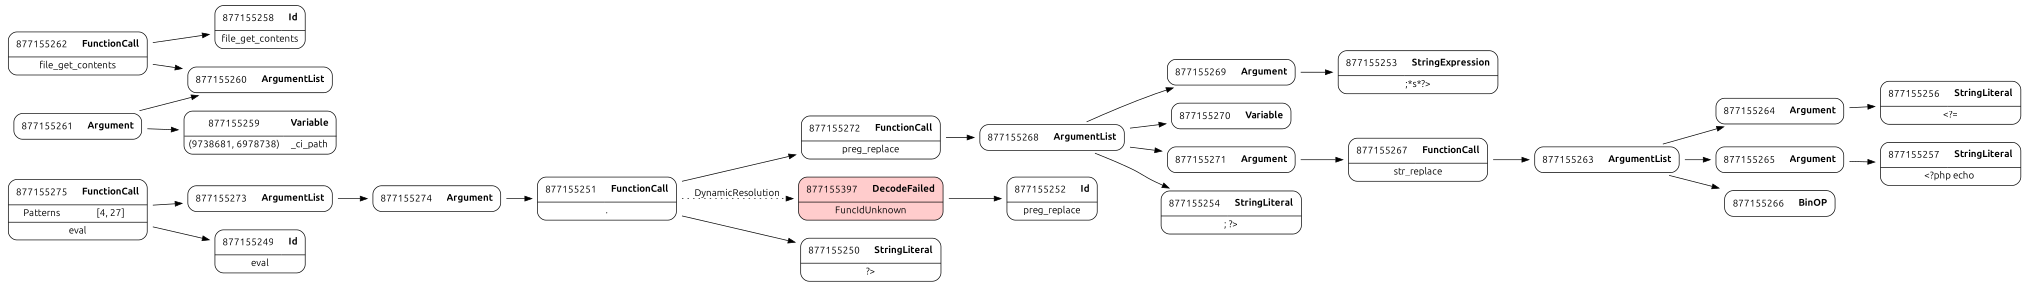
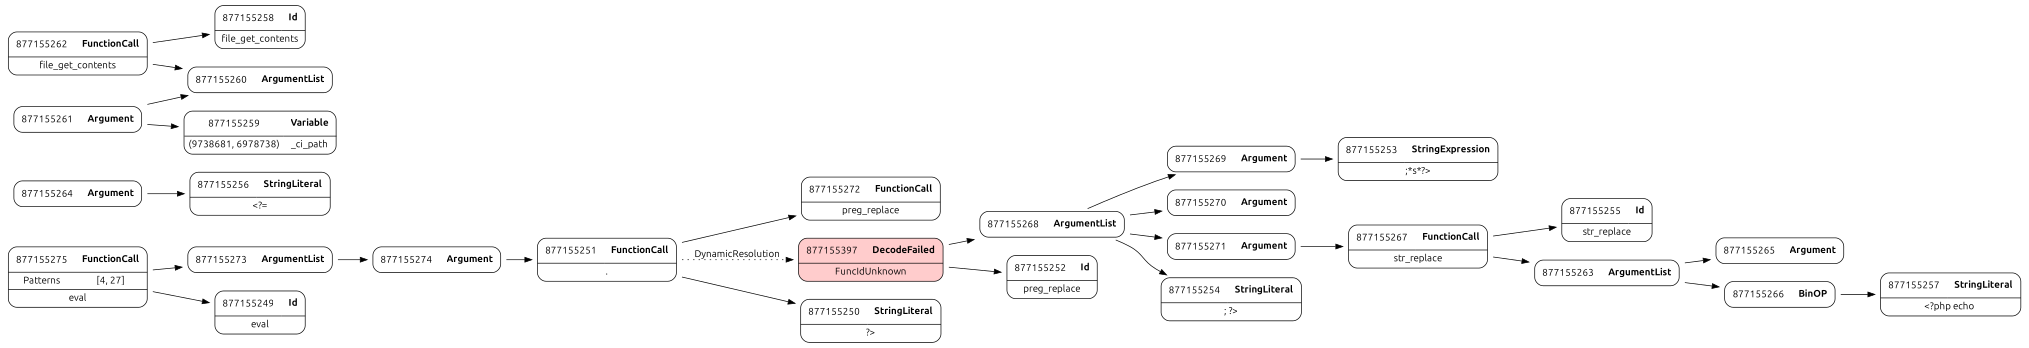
node "877155270": text "Variable" -> "Argument"
edge "877155263" -> "877155264": removed
edge "877155272" -> "877155268": now "877155397" -> "877155268"
edge "877155265" -> "877155257": now "877155266" -> "877155257"
node "877155255": added
